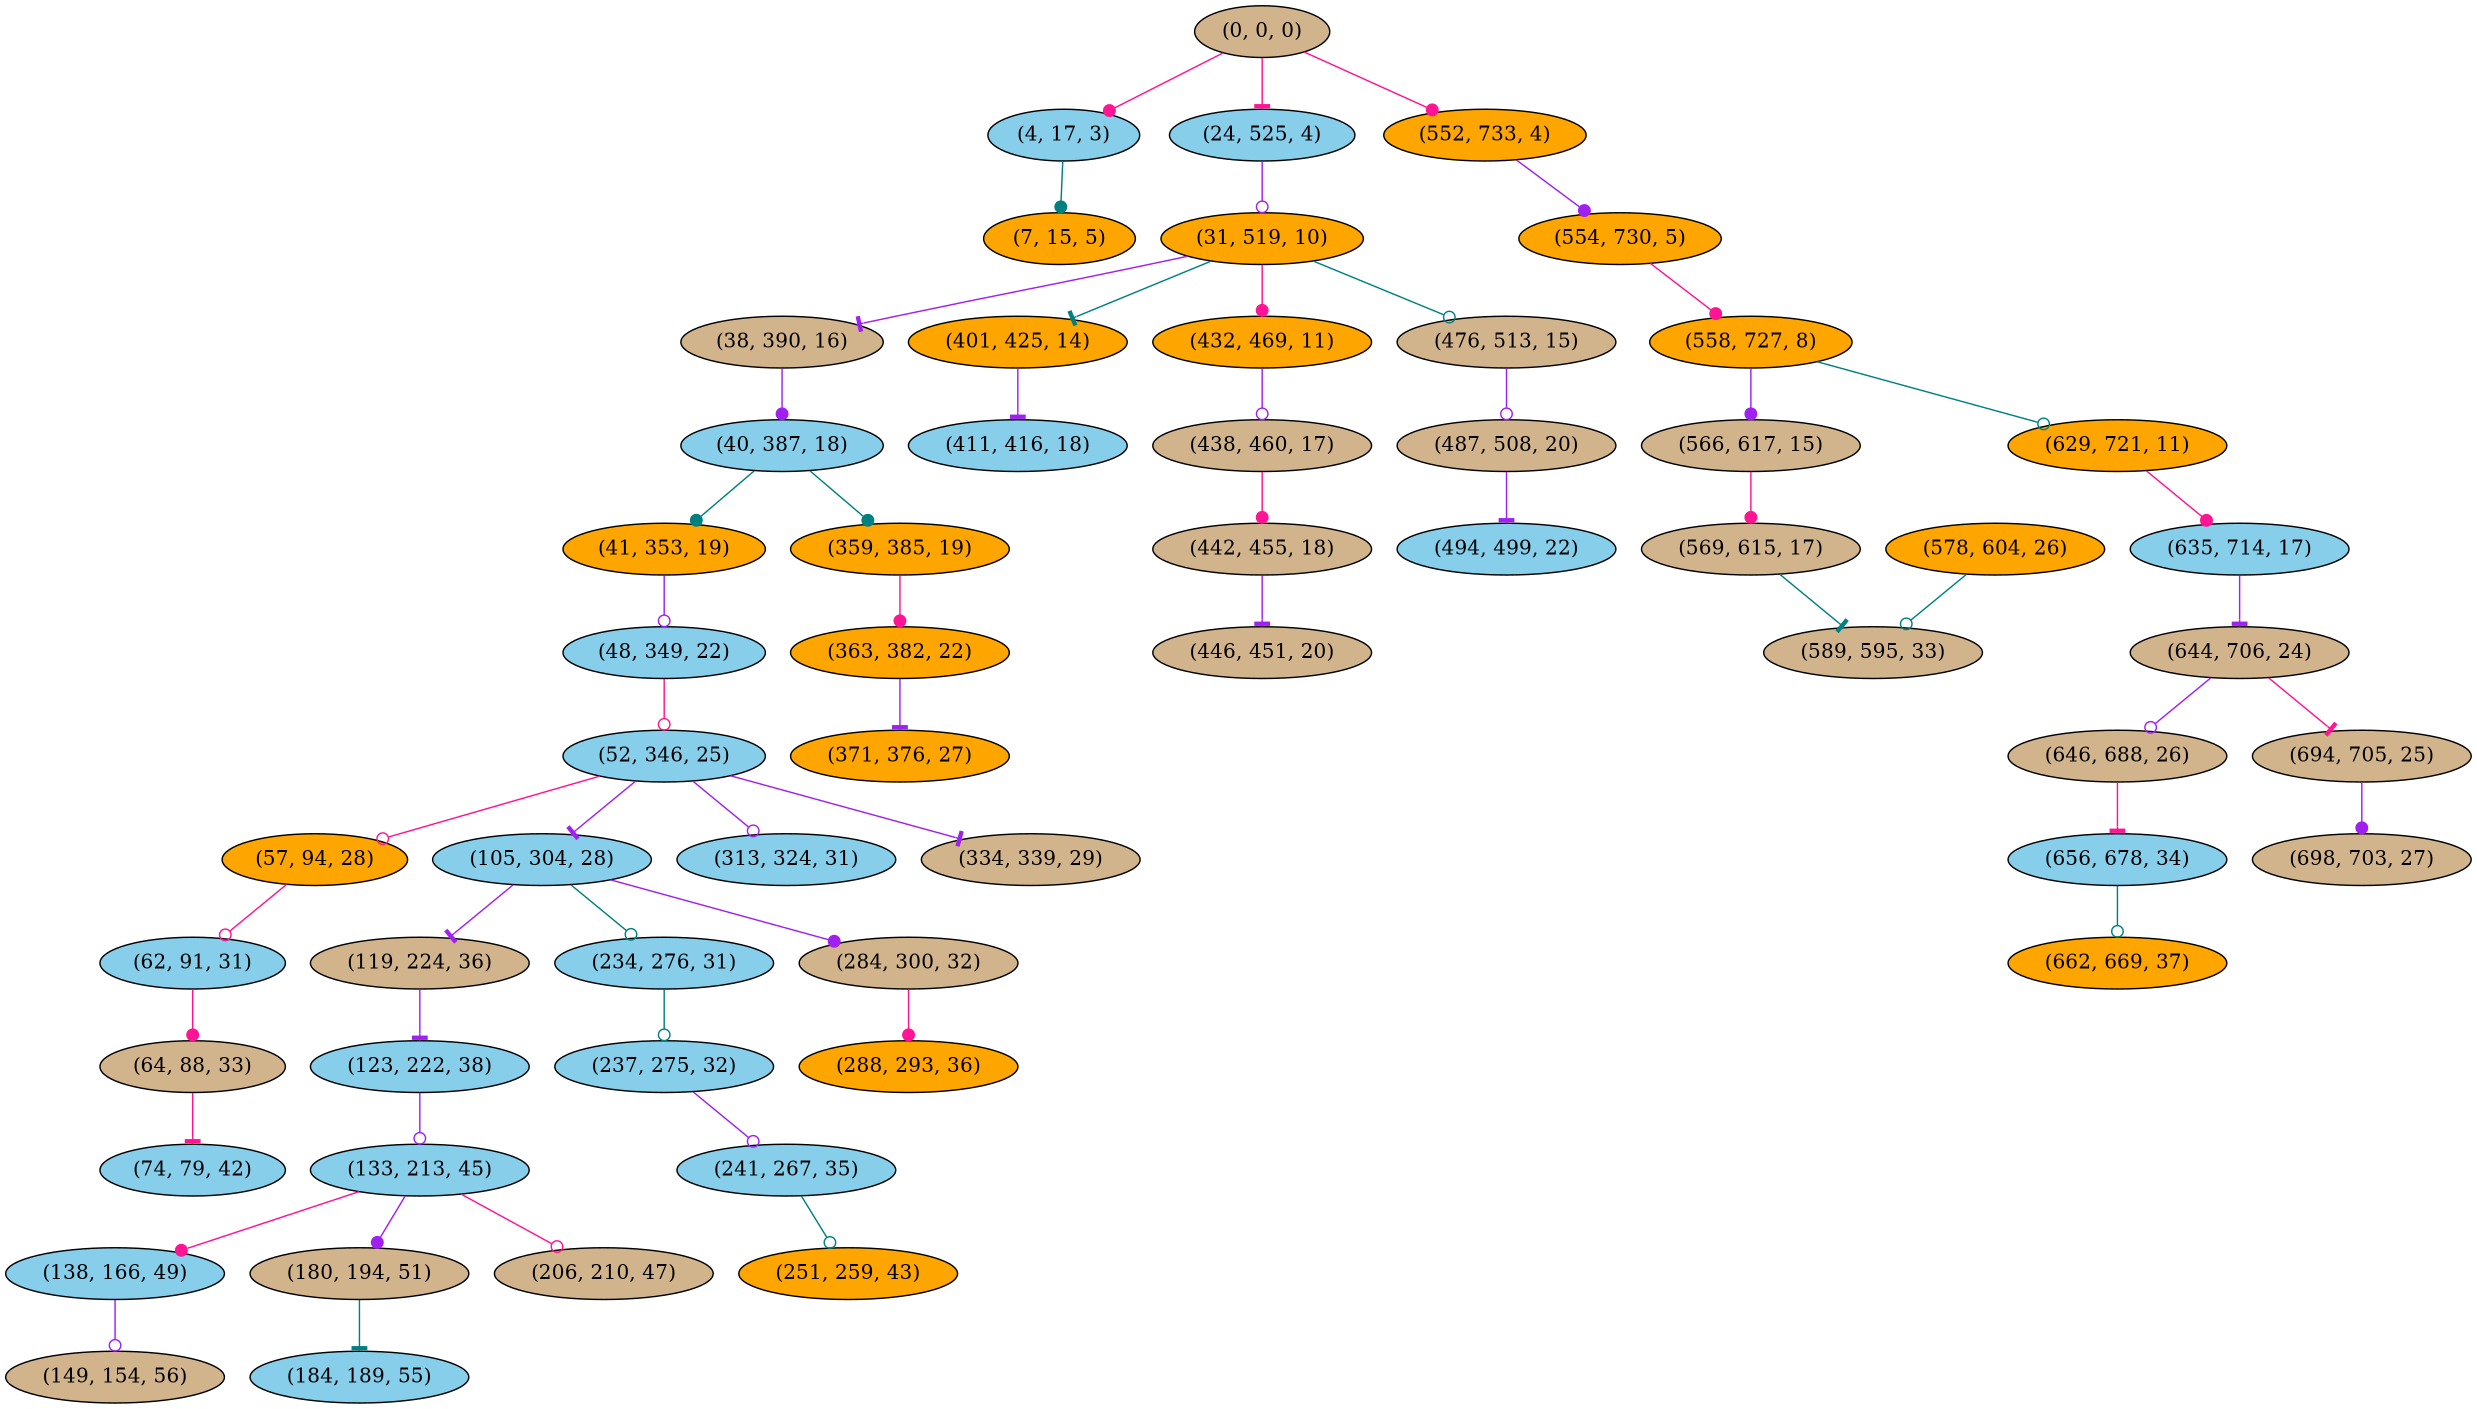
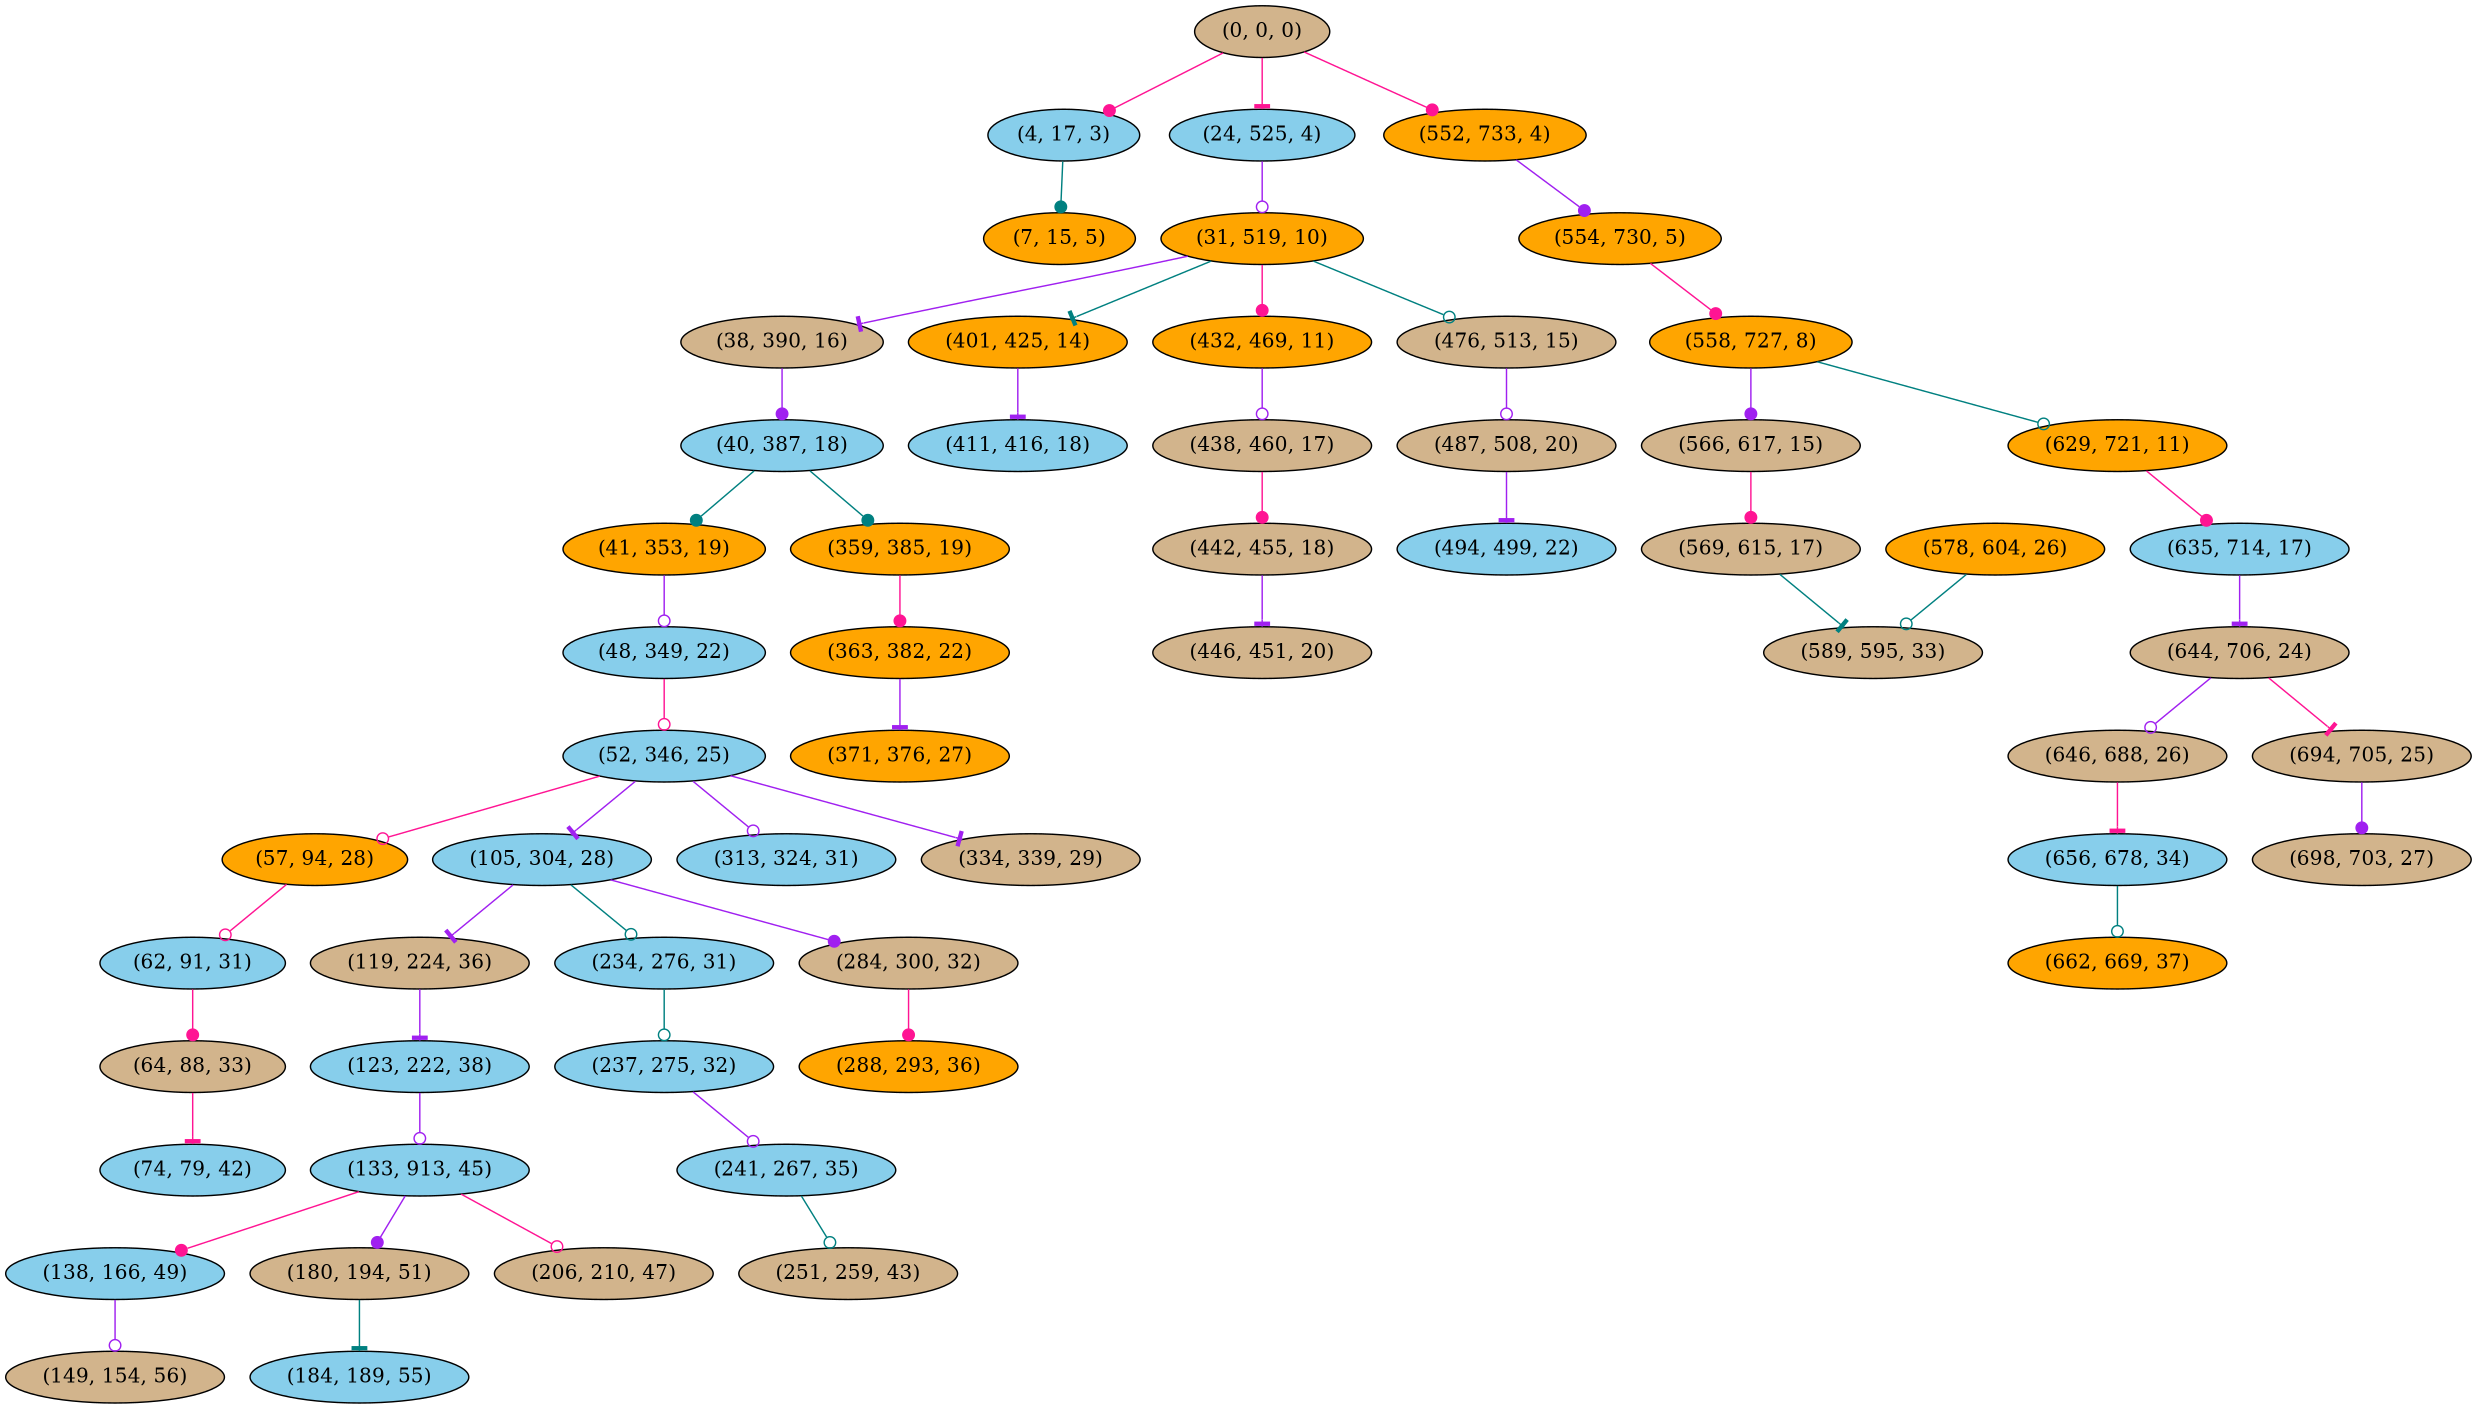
node "(133, 213, 45)": label "(133, 213, 45)" -> "(133, 913, 45)"
node "(251, 259, 43)": fillcolor orange -> tan
